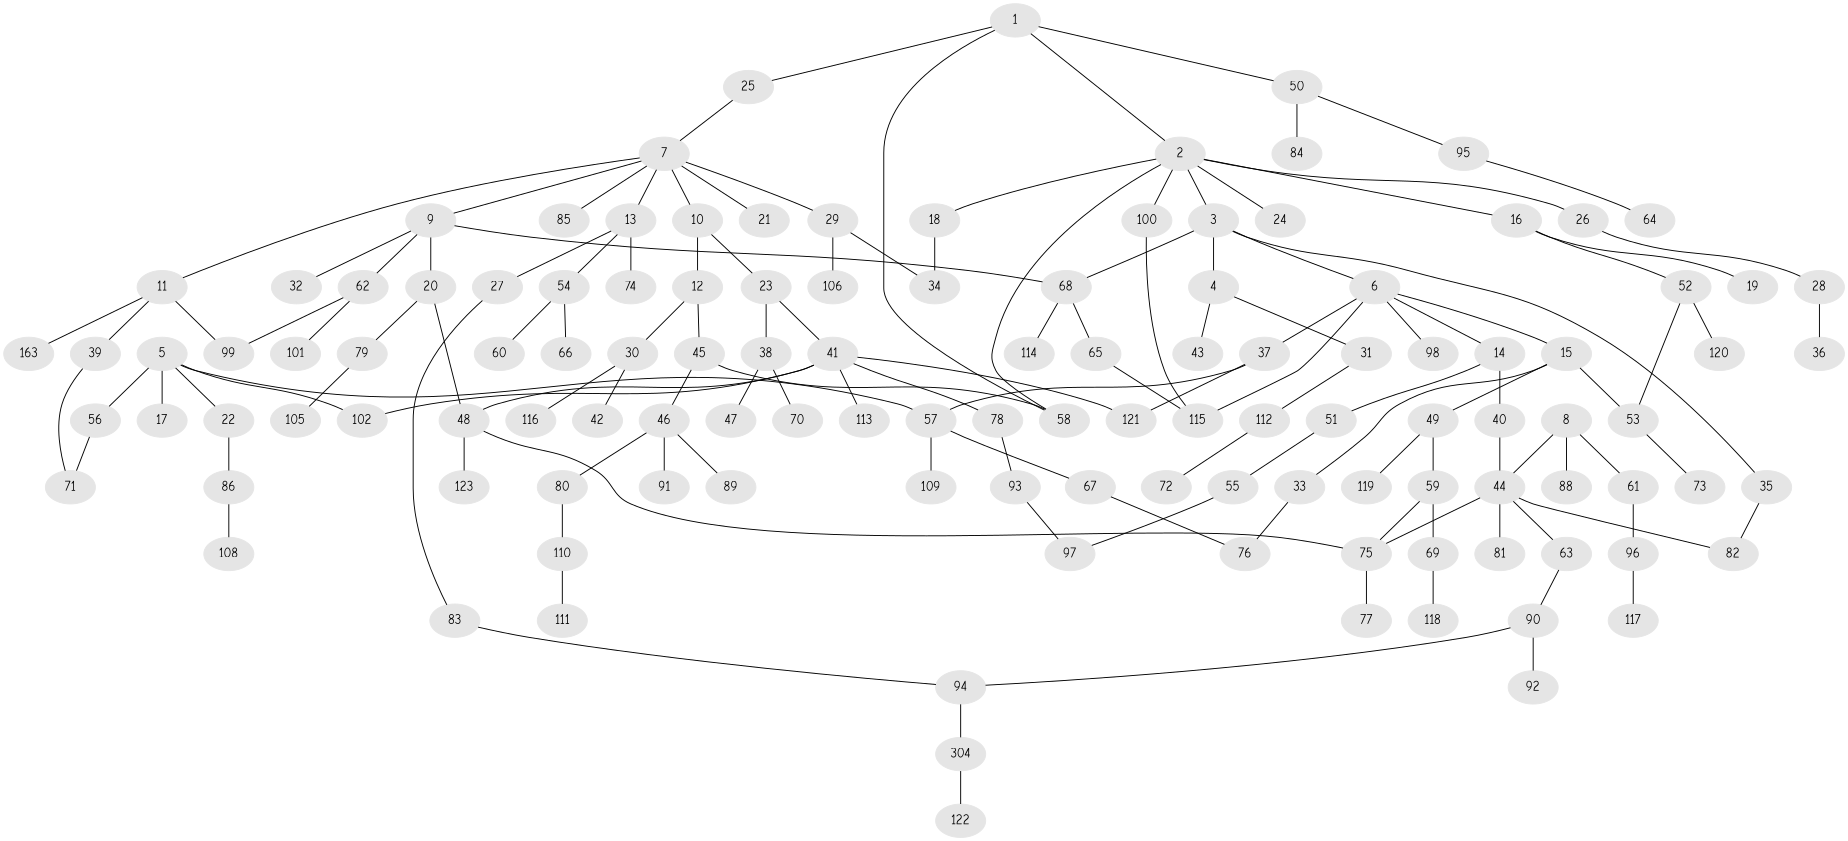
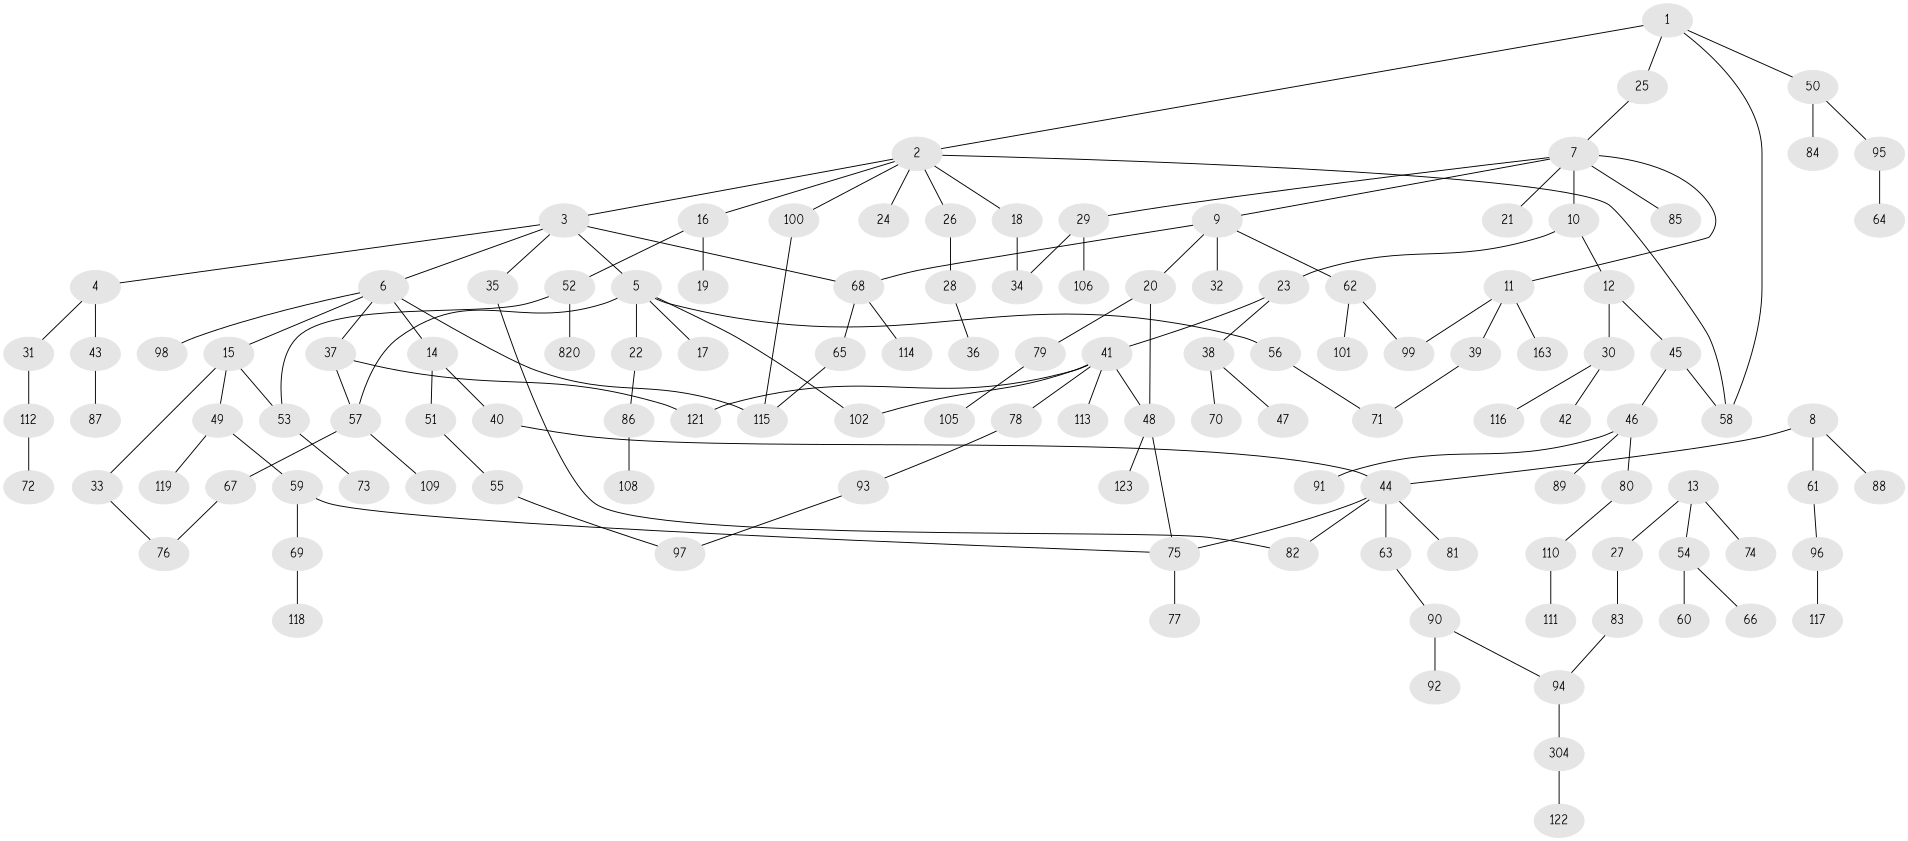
edge "7" -- "13": removed
edge "3" -- "5": added
node "120": label "120" -> "820"
node "87": added
